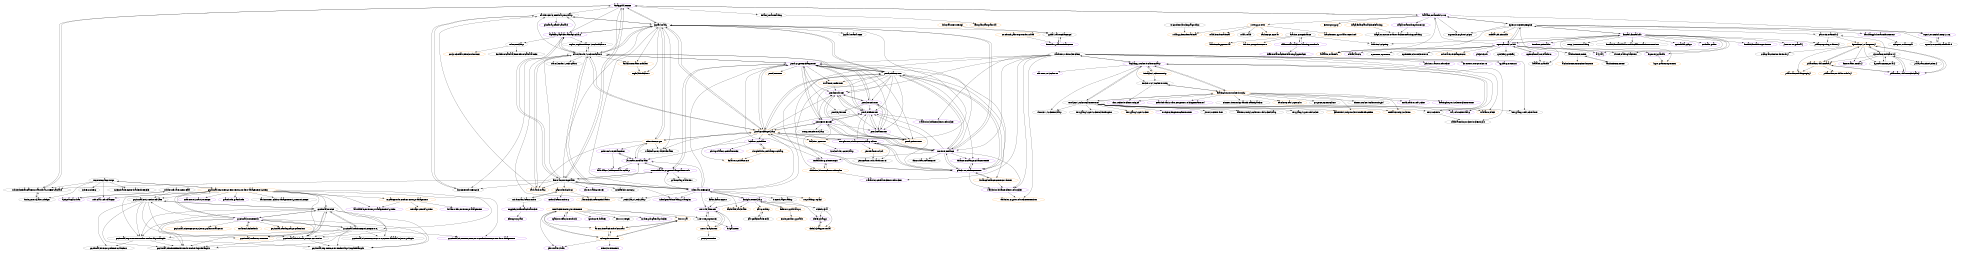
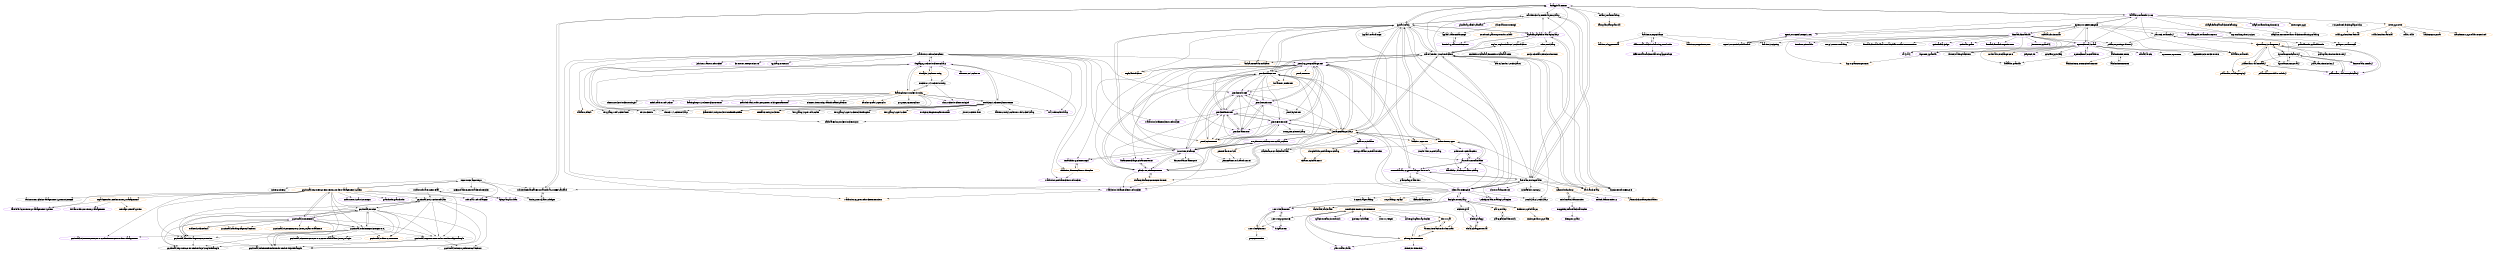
node "quantlibnode/quantlibnode": added
